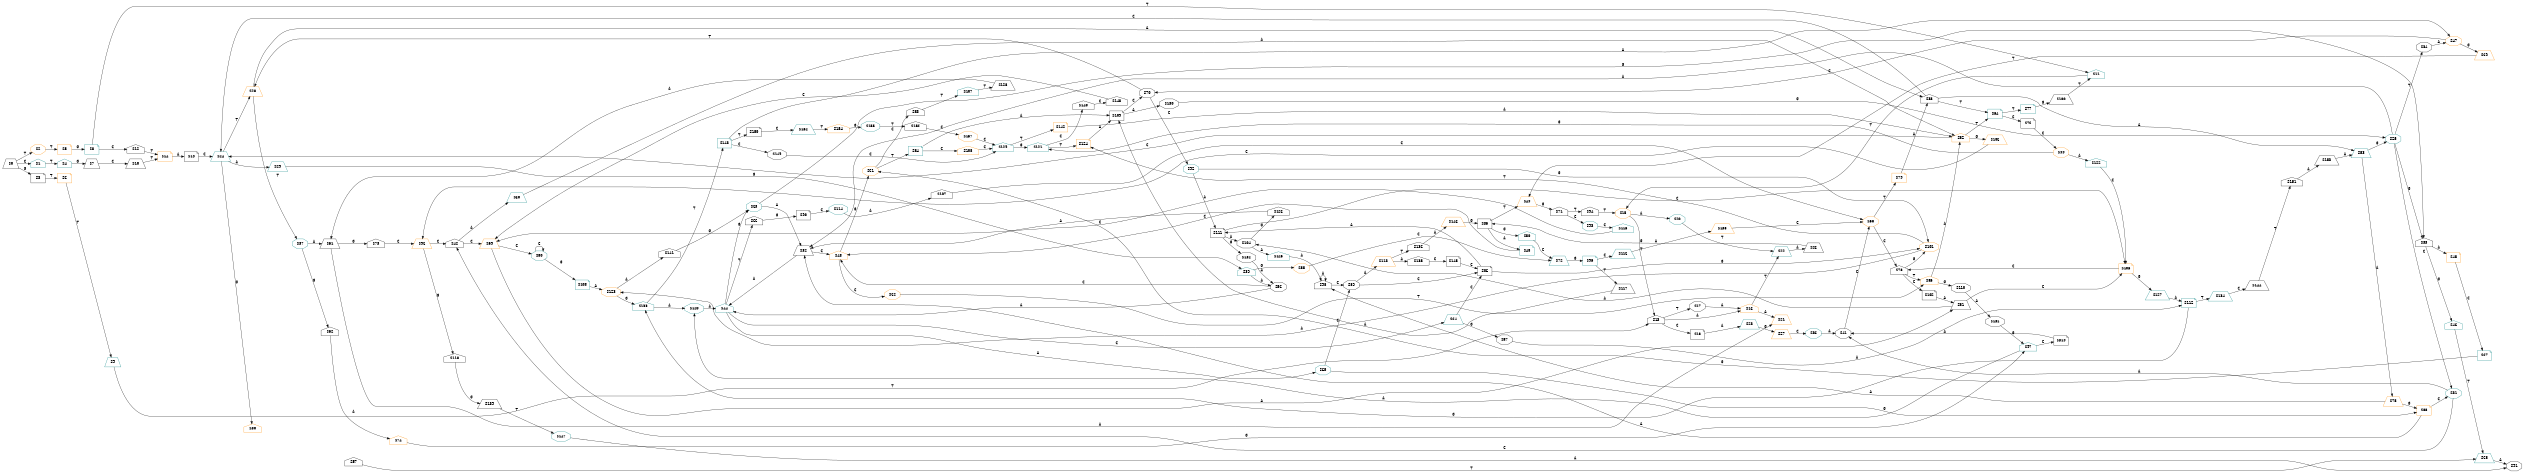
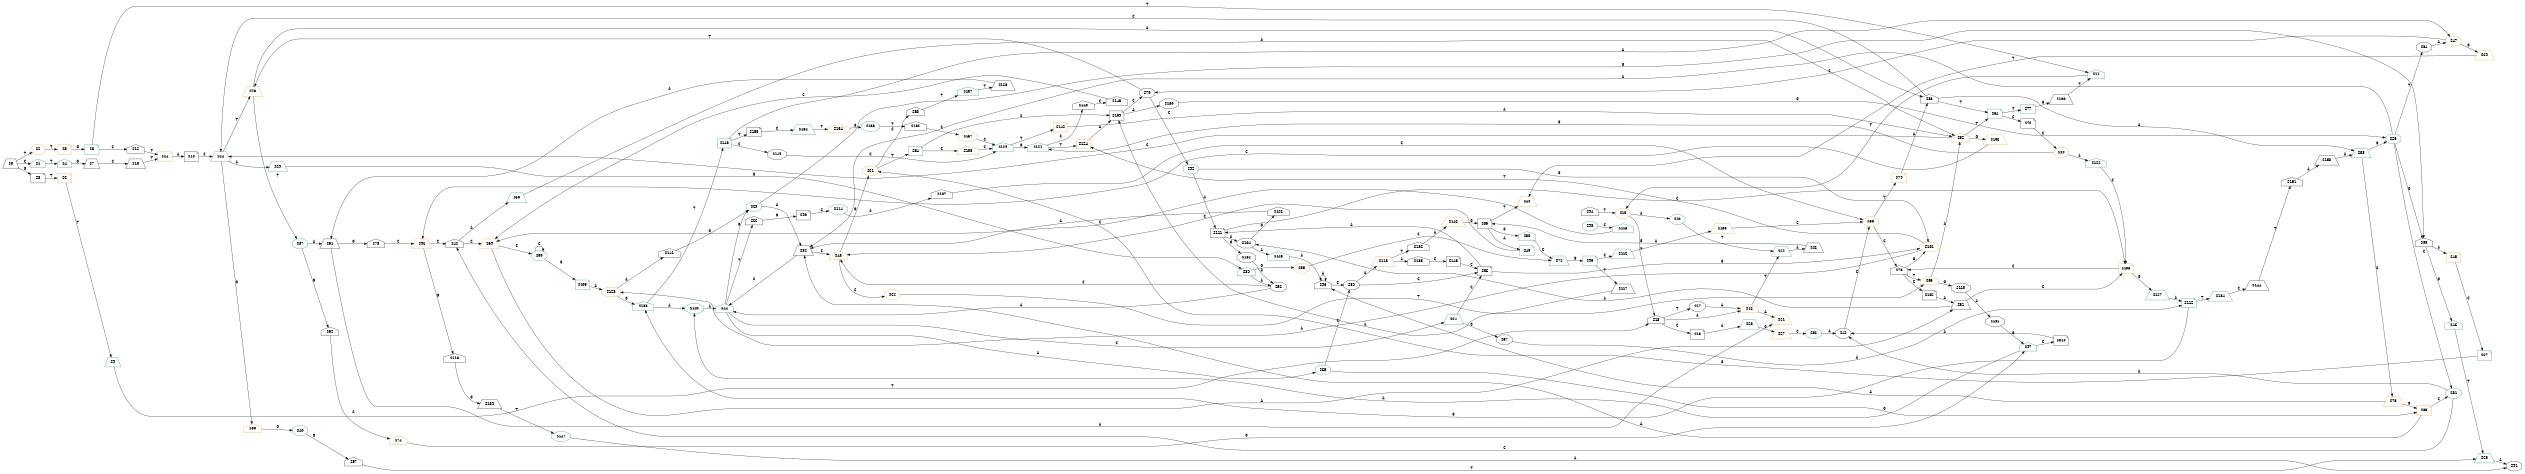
node "S71": removed
node "S40": added
